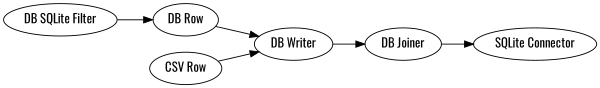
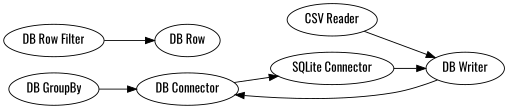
node "DB SQLite Filter": label "DB SQLite Filter" -> "DB Row Filter"
edge "DB Row" -> "DB Writer": now "SQLite Connector" -> "DB Writer"
node "DB Joiner": label "DB Joiner" -> "DB Connector"
node "CSV Row": label "CSV Row" -> "CSV Reader"
node "DB GroupBy": added
